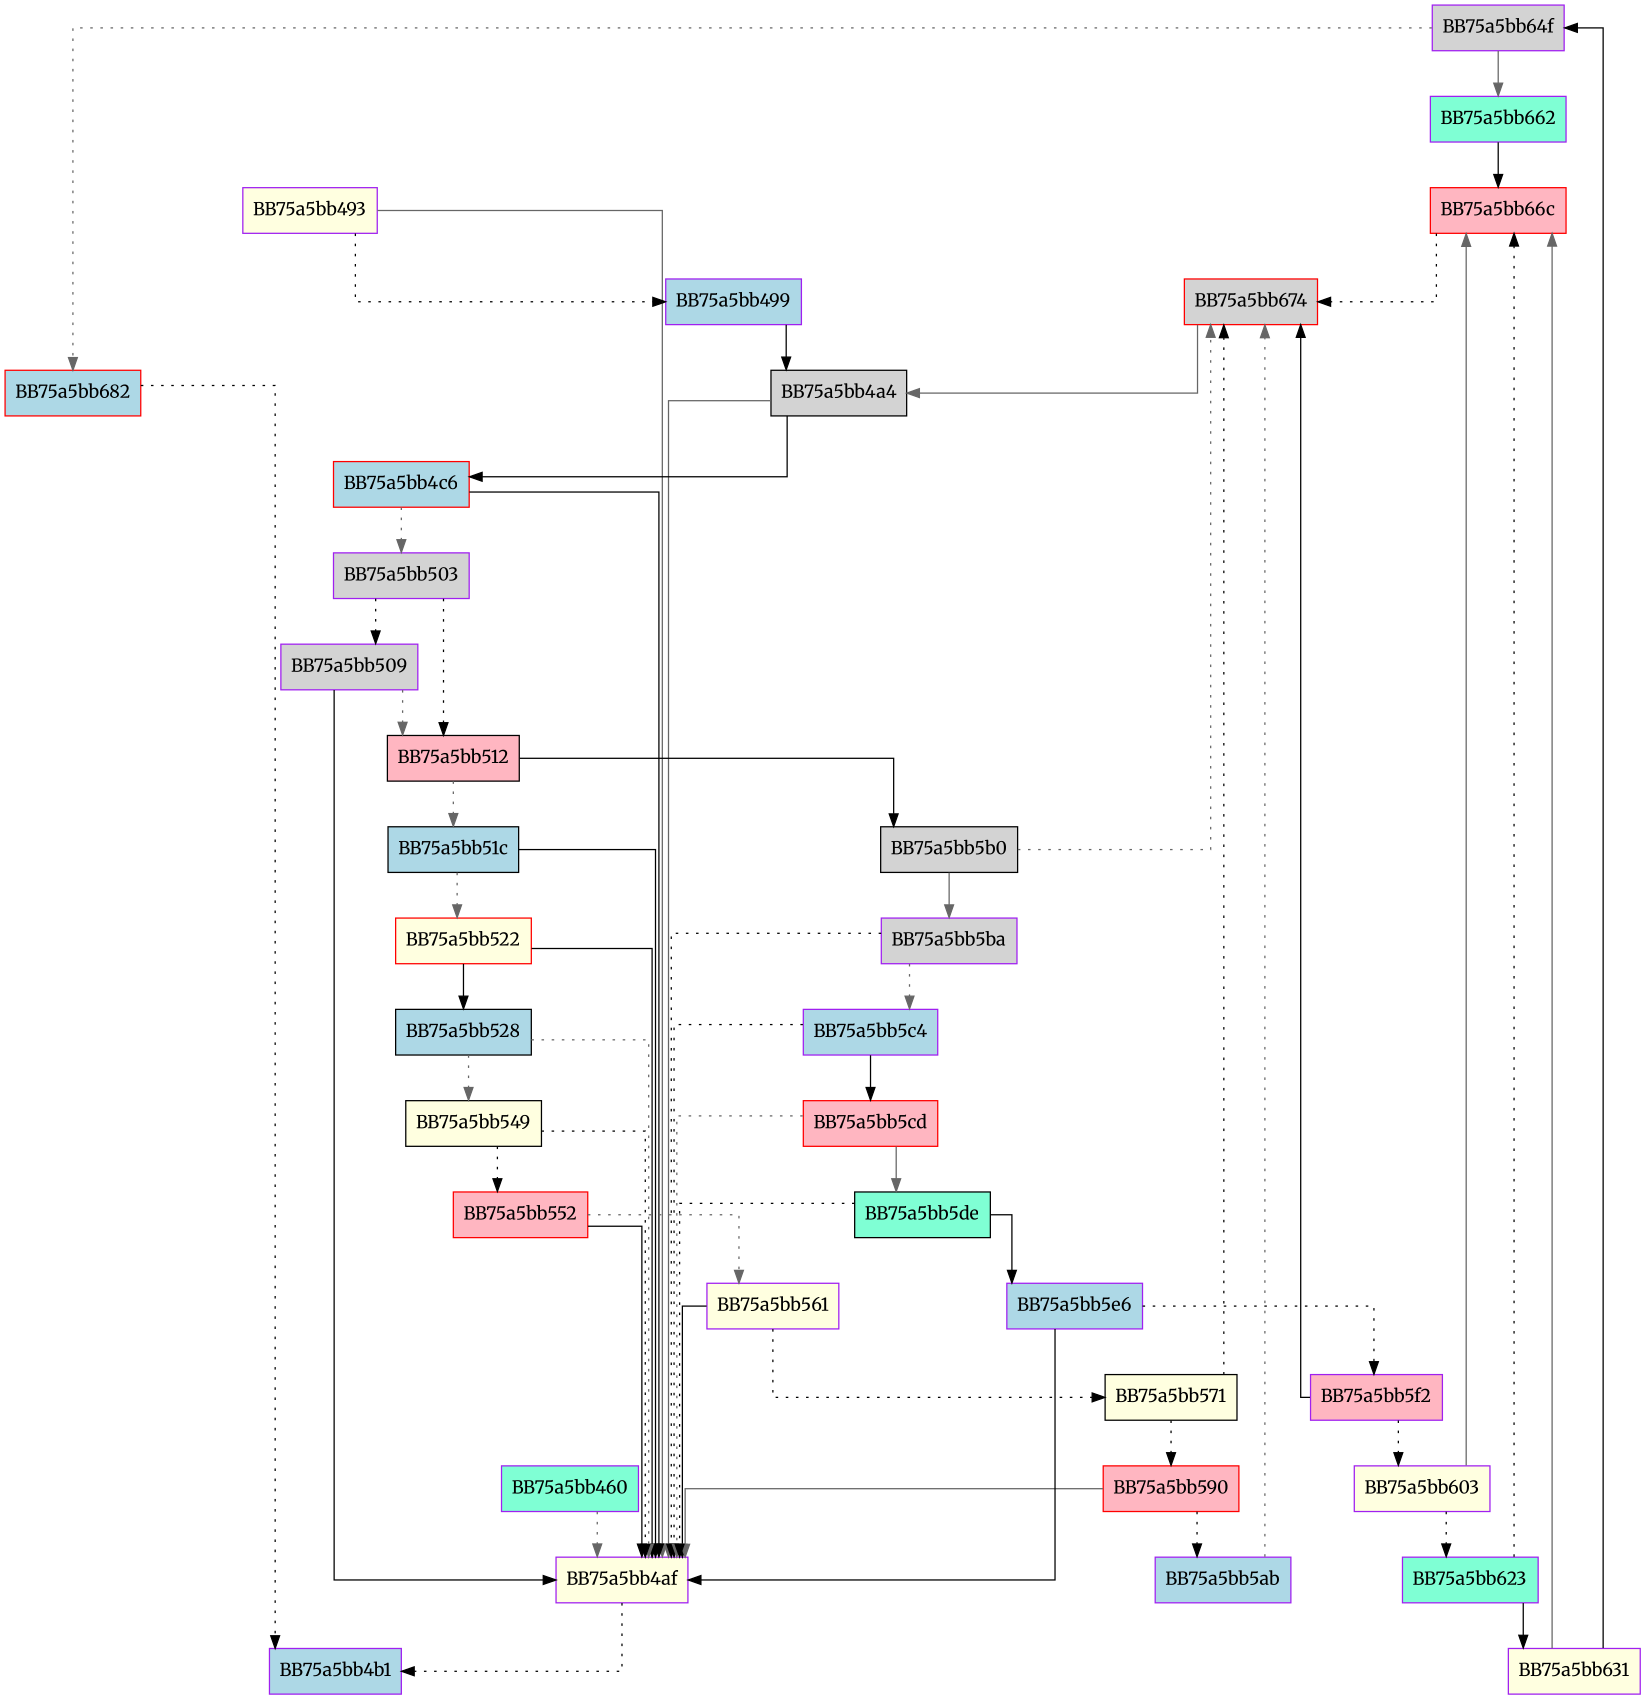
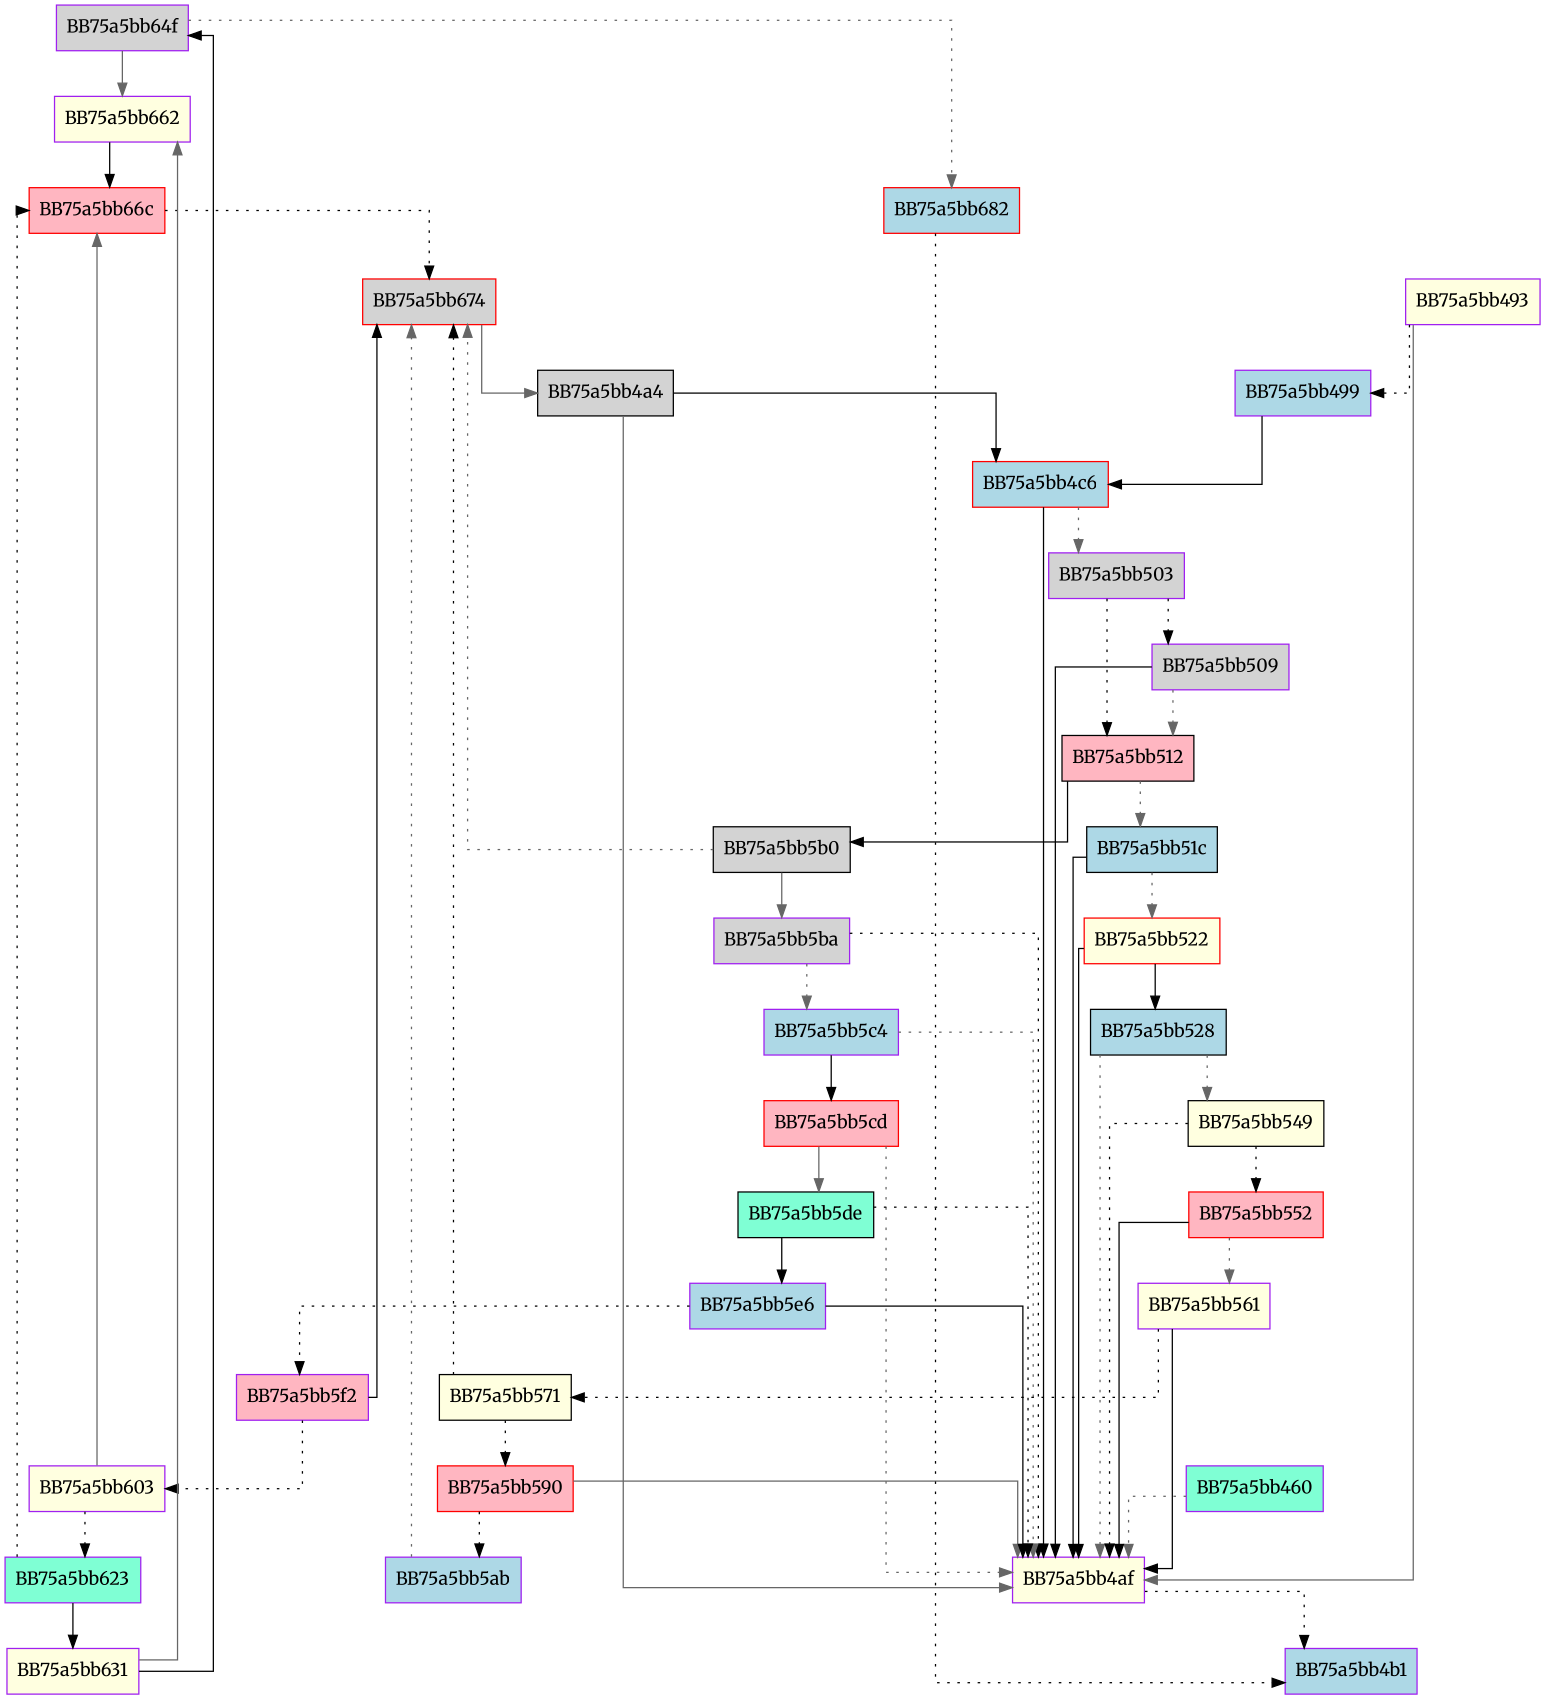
node "BB75a5bb662": fillcolor aquamarine -> lightyellow
edge "BB75a5bb499" -> "BB75a5bb4a4": now "BB75a5bb499" -> "BB75a5bb4c6"
edge "BB75a5bb631" -> "BB75a5bb66c": now "BB75a5bb631" -> "BB75a5bb662"
edge "BB75a5bb5c4" -> "BB75a5bb4af": color black -> gray40
